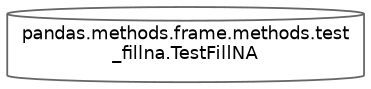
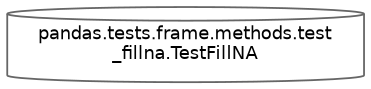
node "pandas.methods.frame.methods.test _fillna.TestFillNA": label "pandas.methods.frame.methods.test _fillna.TestFillNA" -> "pandas.tests.frame.methods.test _fillna.TestFillNA"
